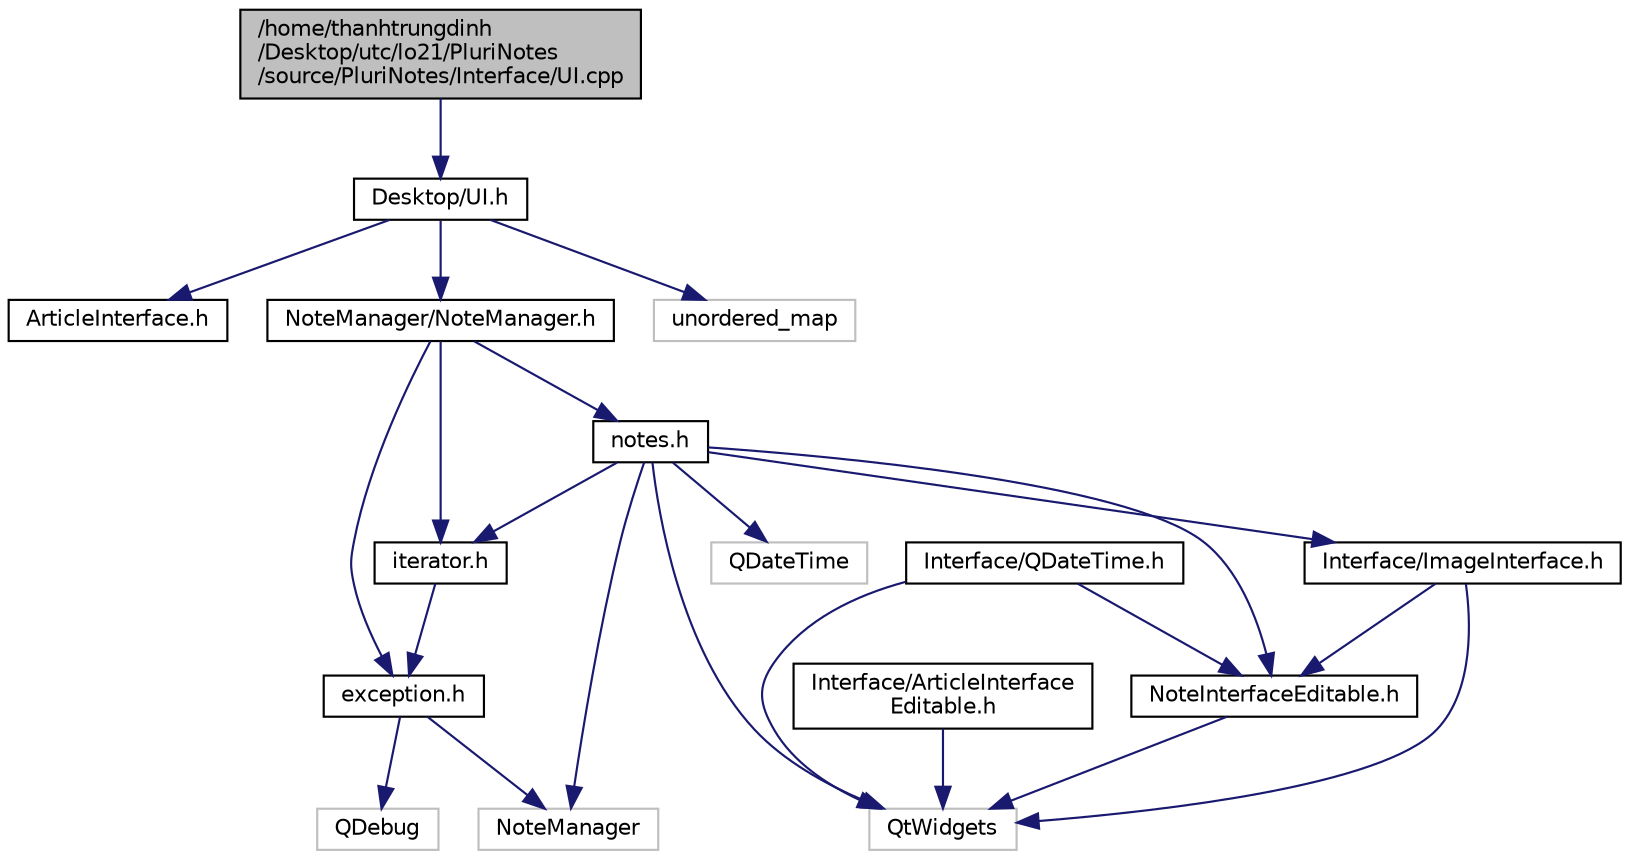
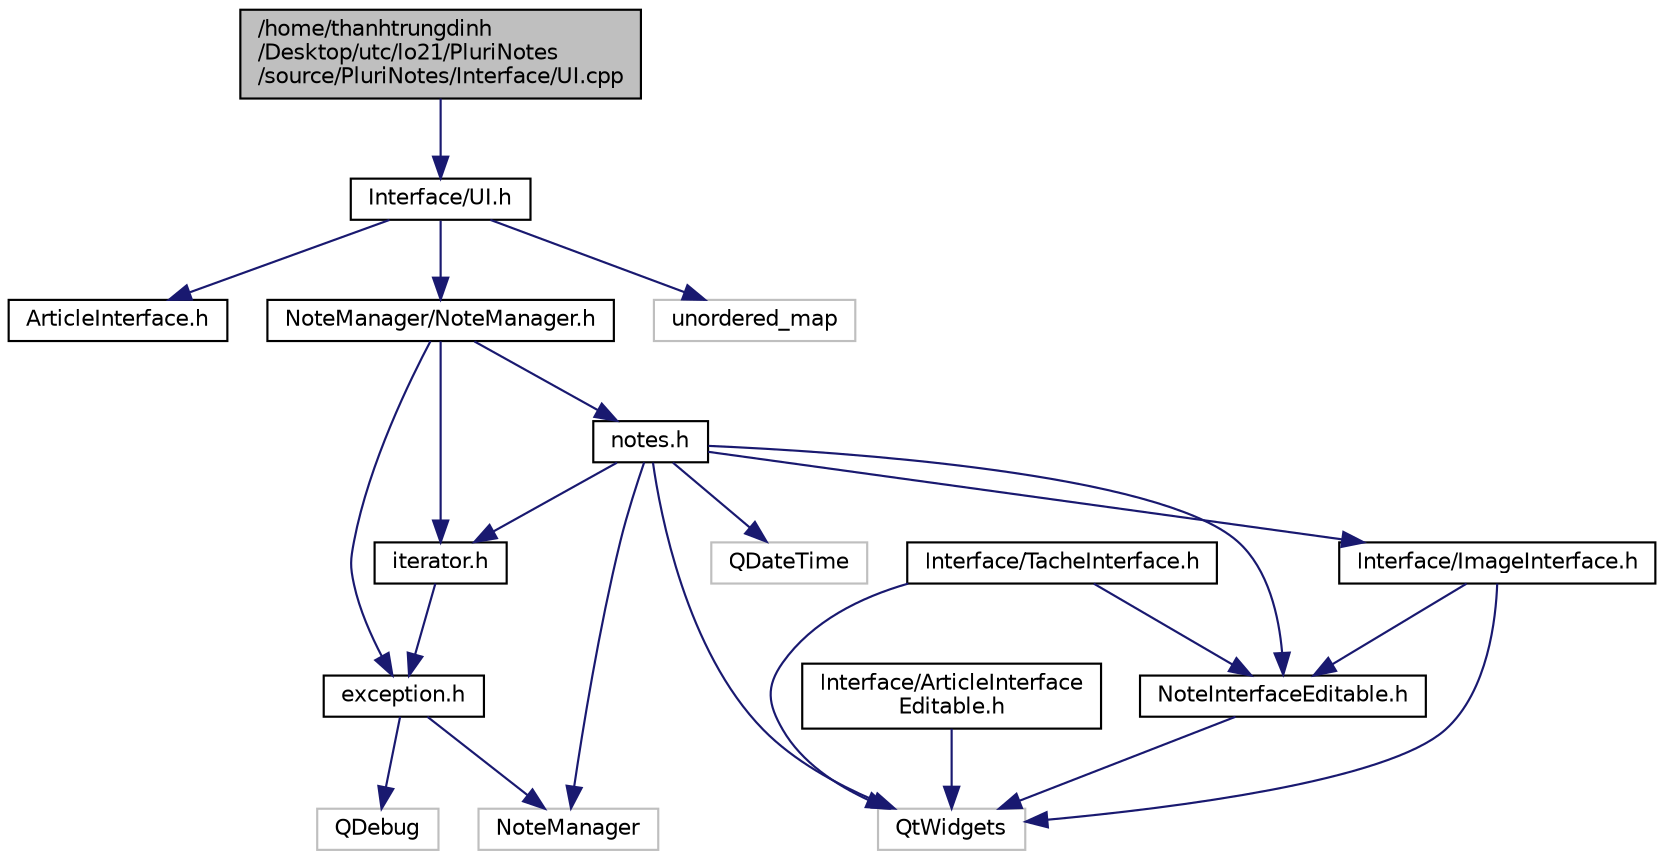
node "Desktop/UI.h": label "Desktop/UI.h" -> "Interface/UI.h"
node "Interface/QDateTime.h": label "Interface/QDateTime.h" -> "Interface/TacheInterface.h"
